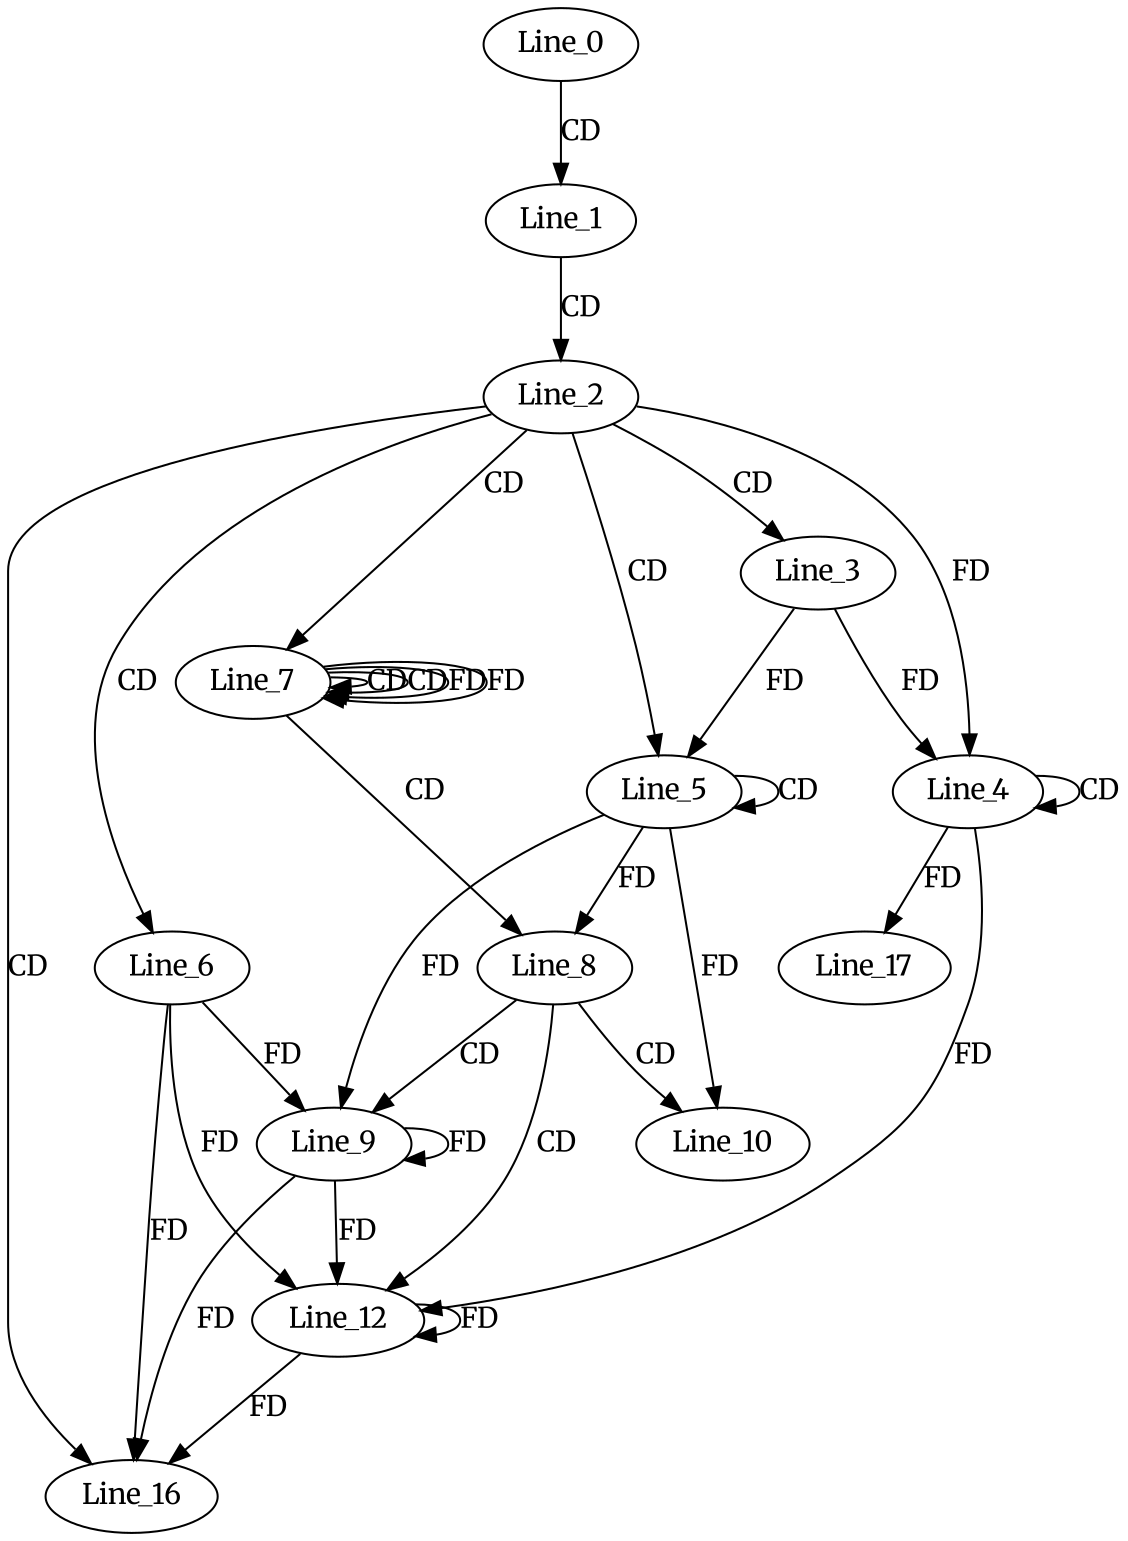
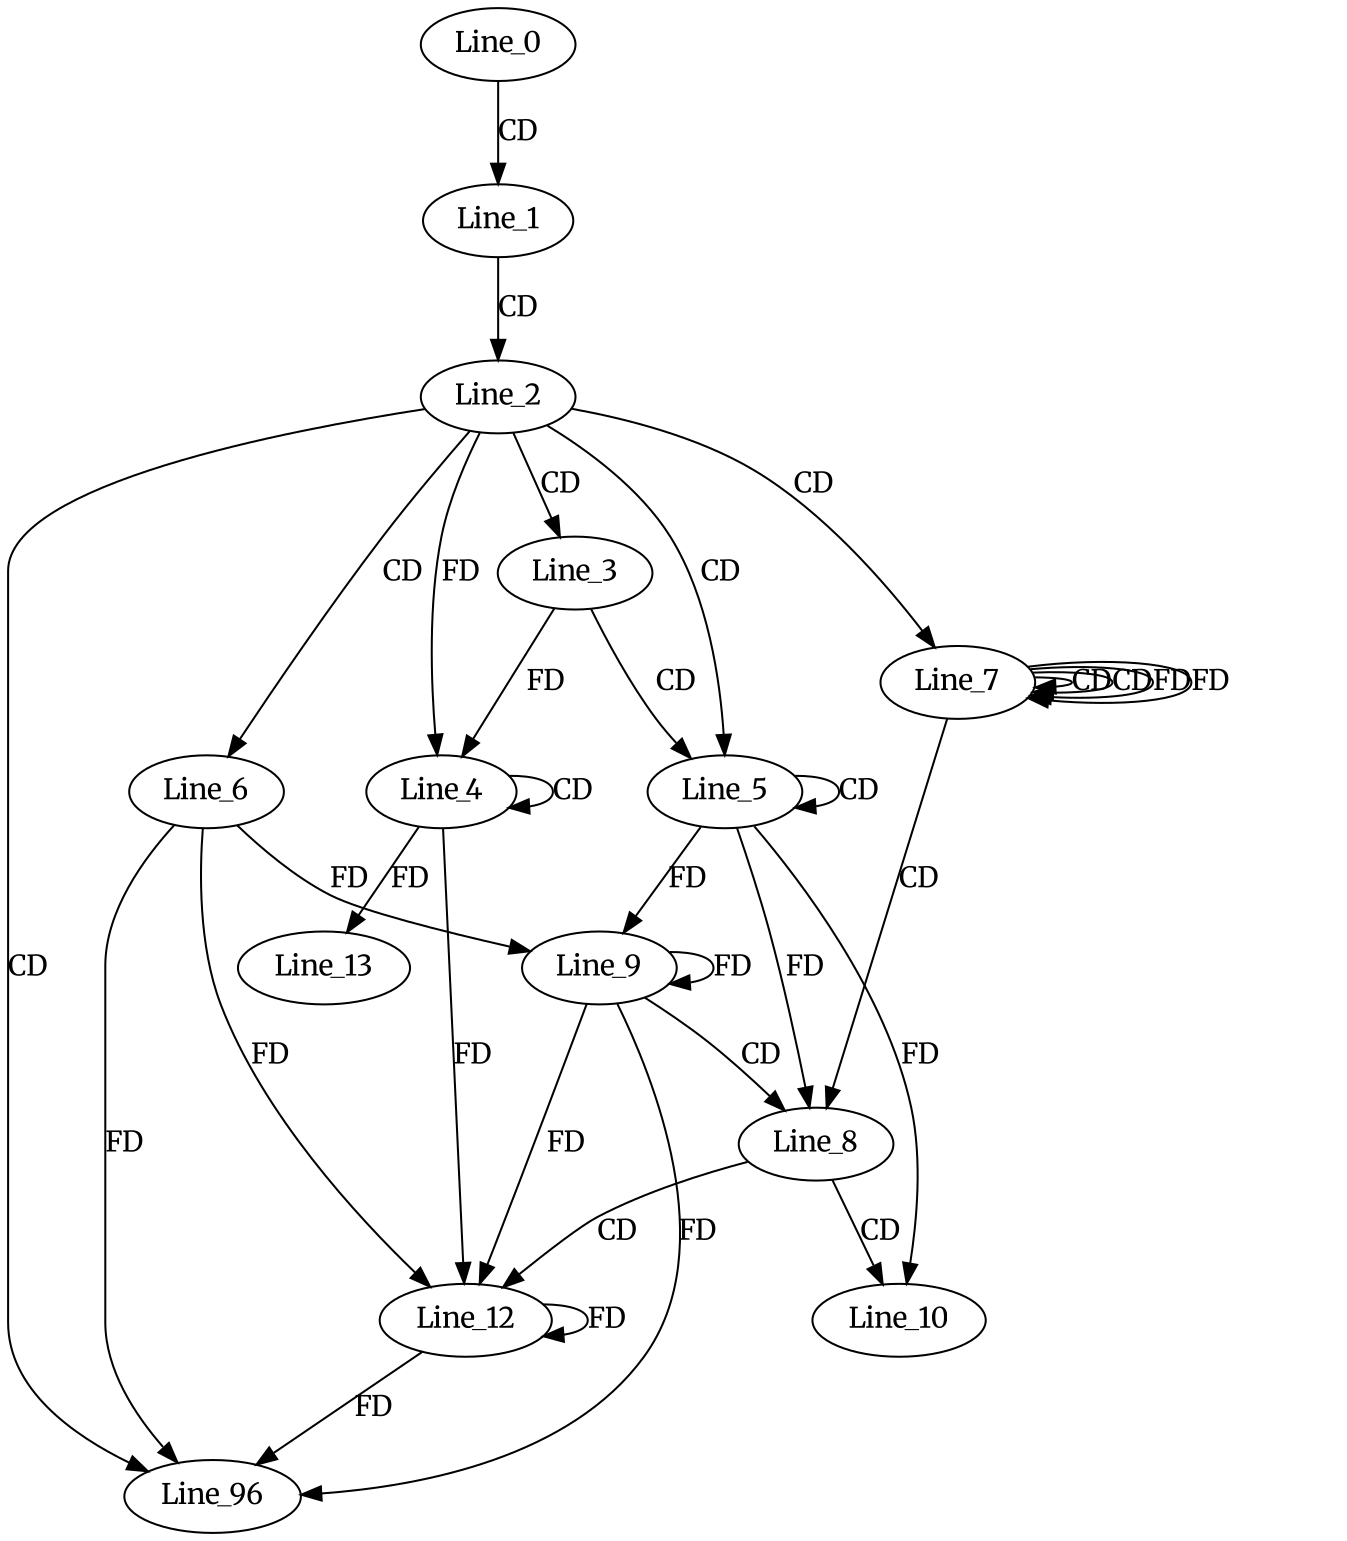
edge "Line_3" -> "Line_5": label "FD" -> "CD"
node "Line_17": label "Line_17" -> "Line_13"
edge "Line_8" -> "Line_9": reversed
node "Line_16": label "Line_16" -> "Line_96"
